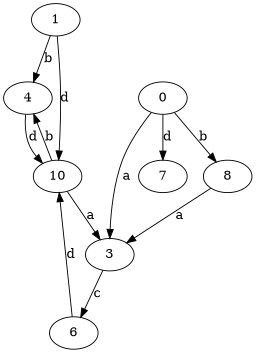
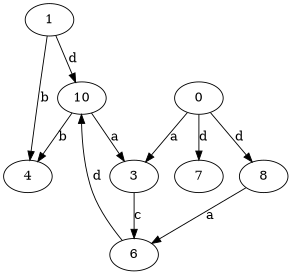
edge "4" -> "10": removed, label "d"
edge "0" -> "8": label "b" -> "d"
edge "8" -> "3": now "8" -> "6"
